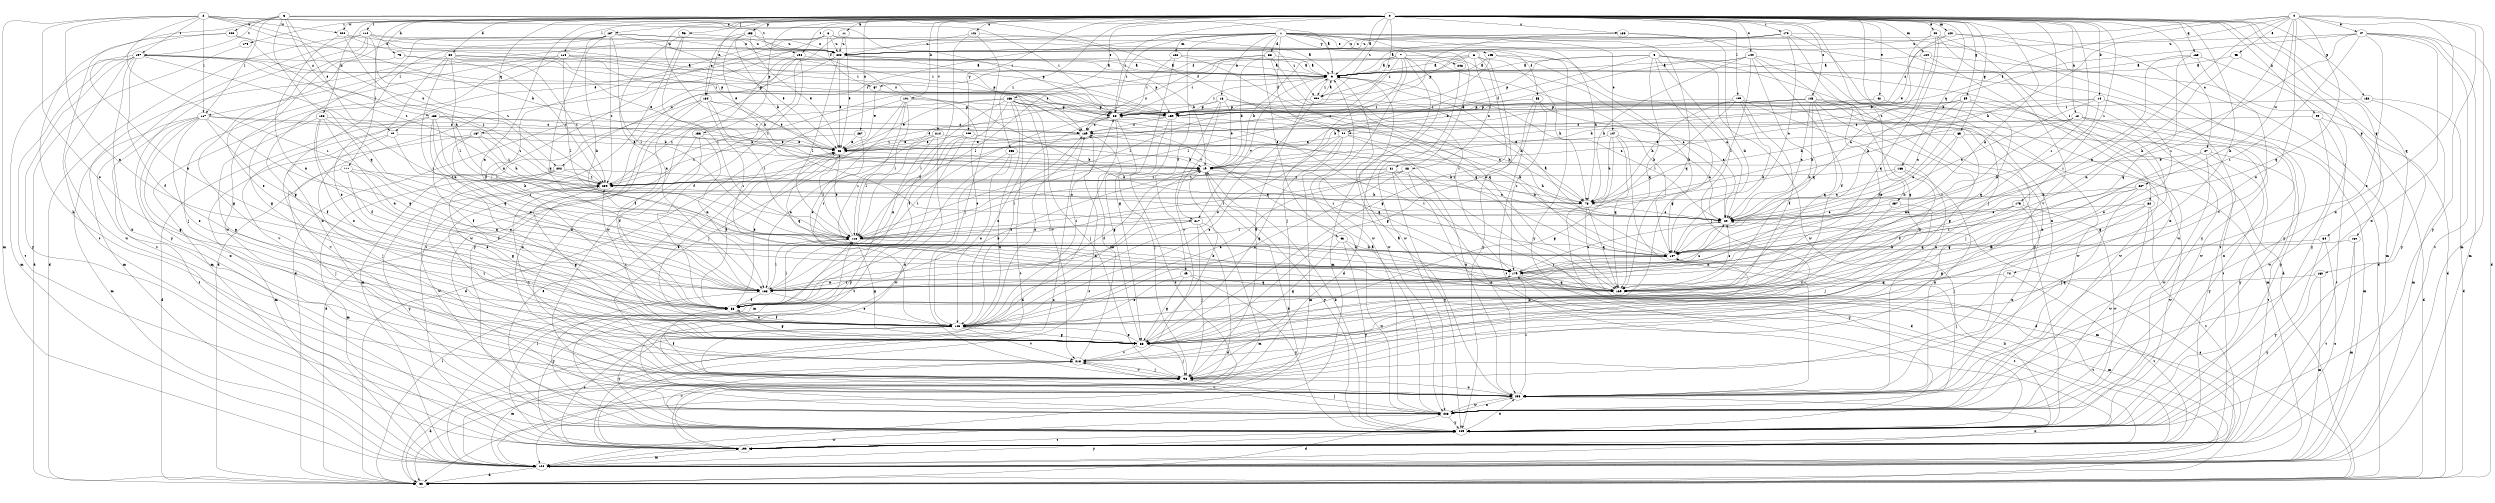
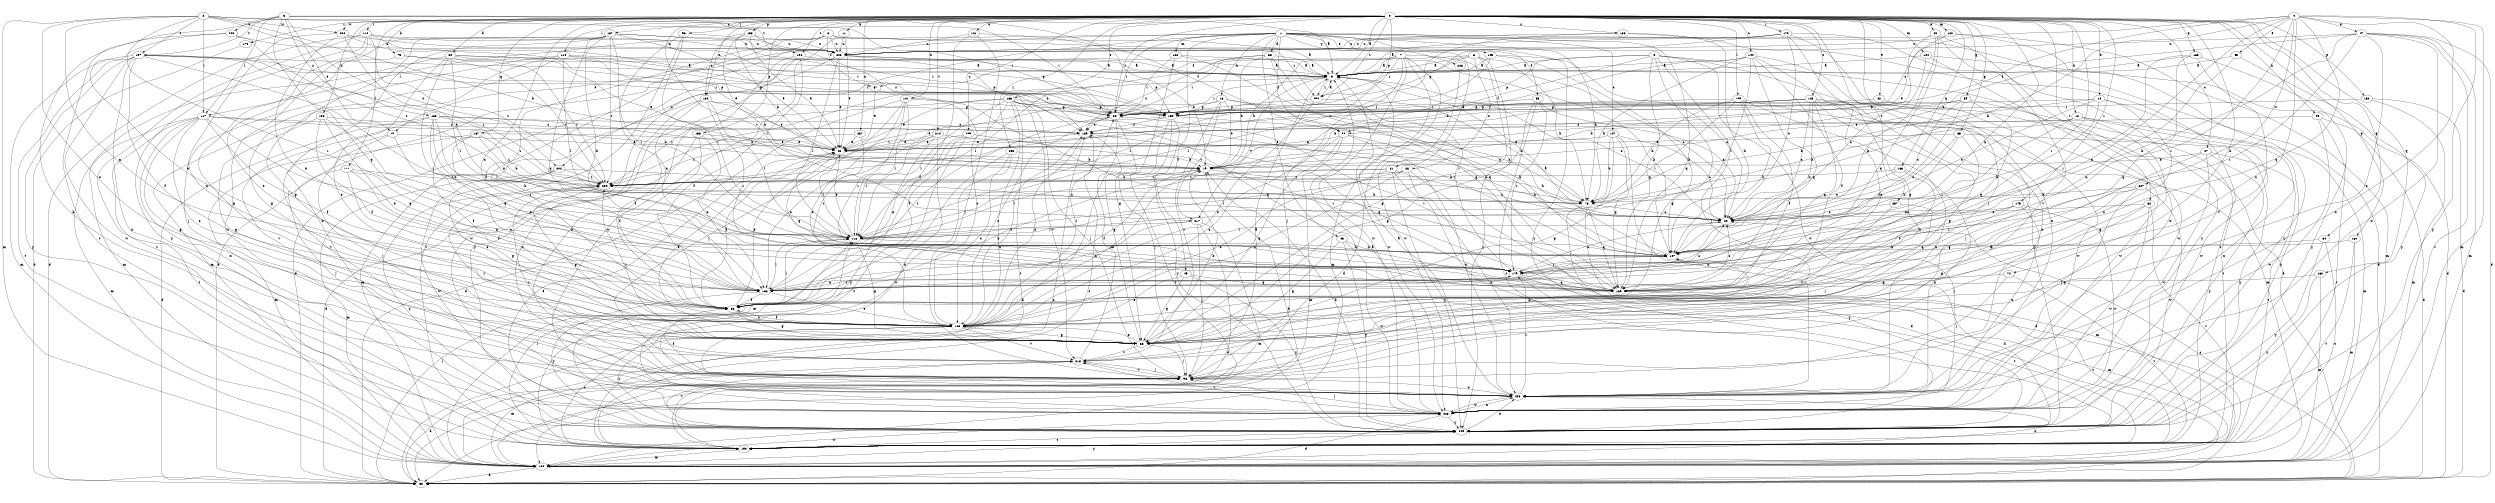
edge "102" -> "148": now "226" -> "148"
edge "19" -> "249": now "159" -> "249"
